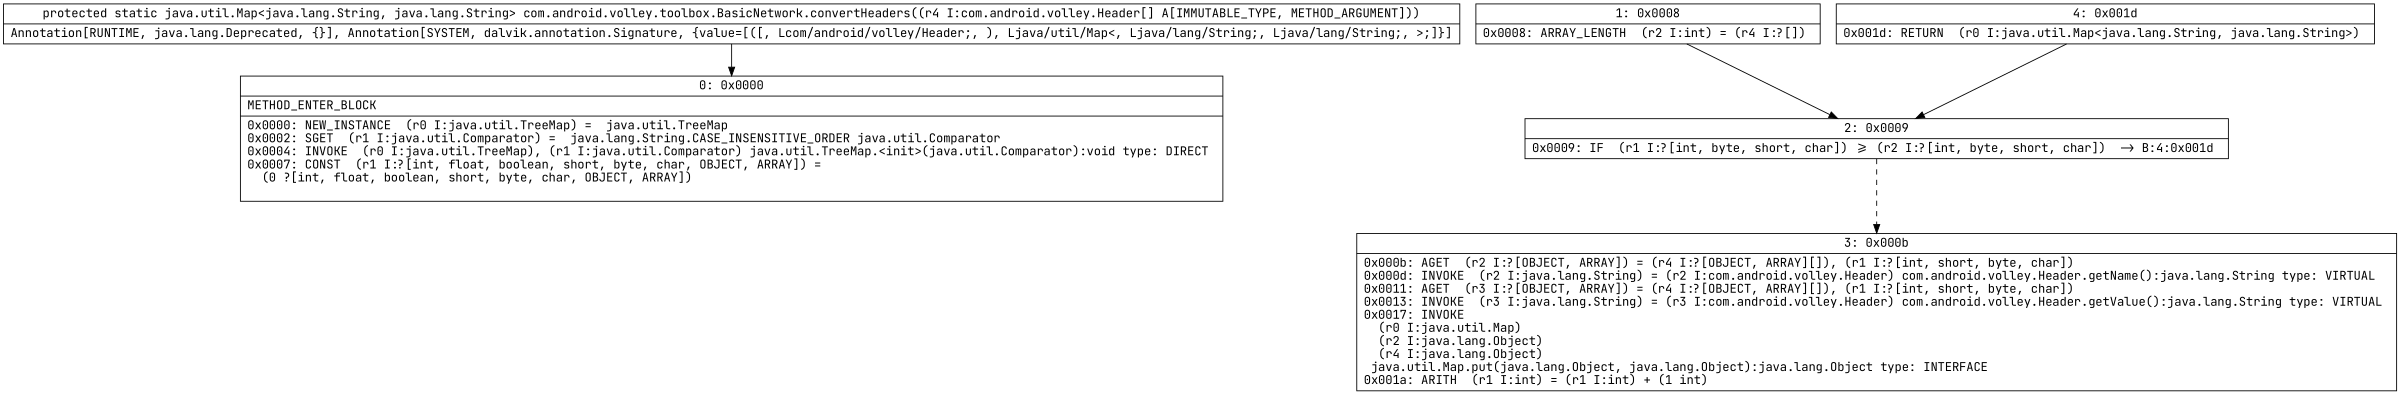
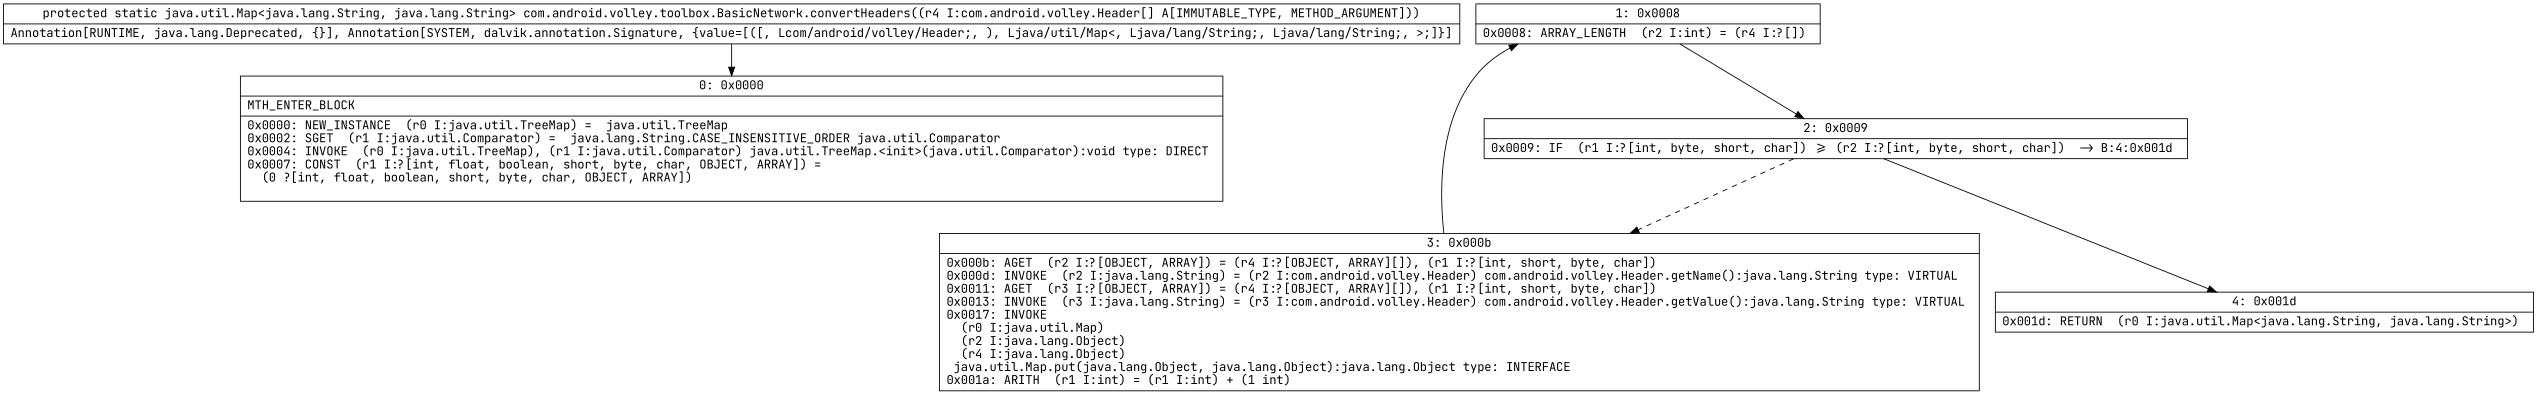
edge "4: 0x001d" -> "2: 0x0009": reversed
node "0: 0x0000": text "METHOD_ENTER_BLOCK" -> "MTH_ENTER_BLOCK"
edge "3: 0x000b" -> "1: 0x0008": added
